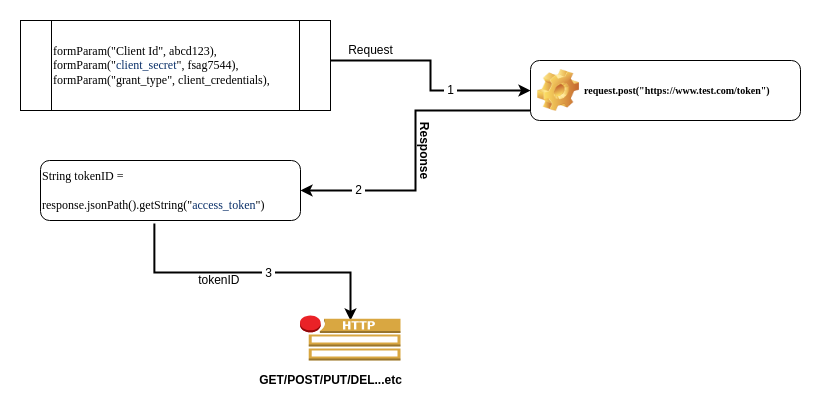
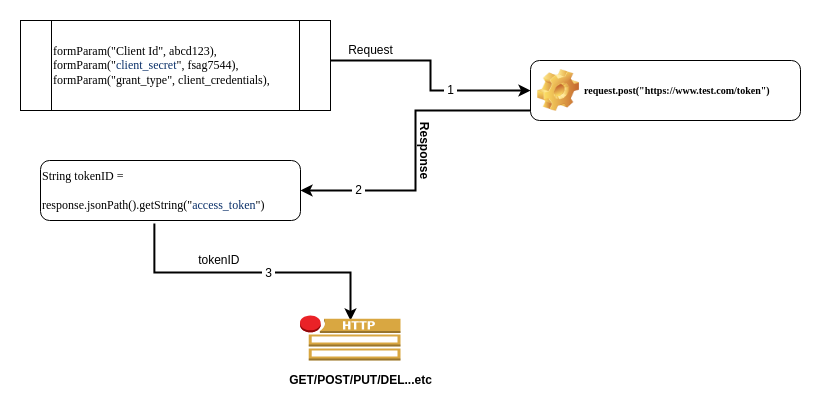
node "tokenID": moved (221, 281) -> (221, 261)
node "GET/POST/PUT/DEL...etc": moved (331, 381) -> (361, 381)
